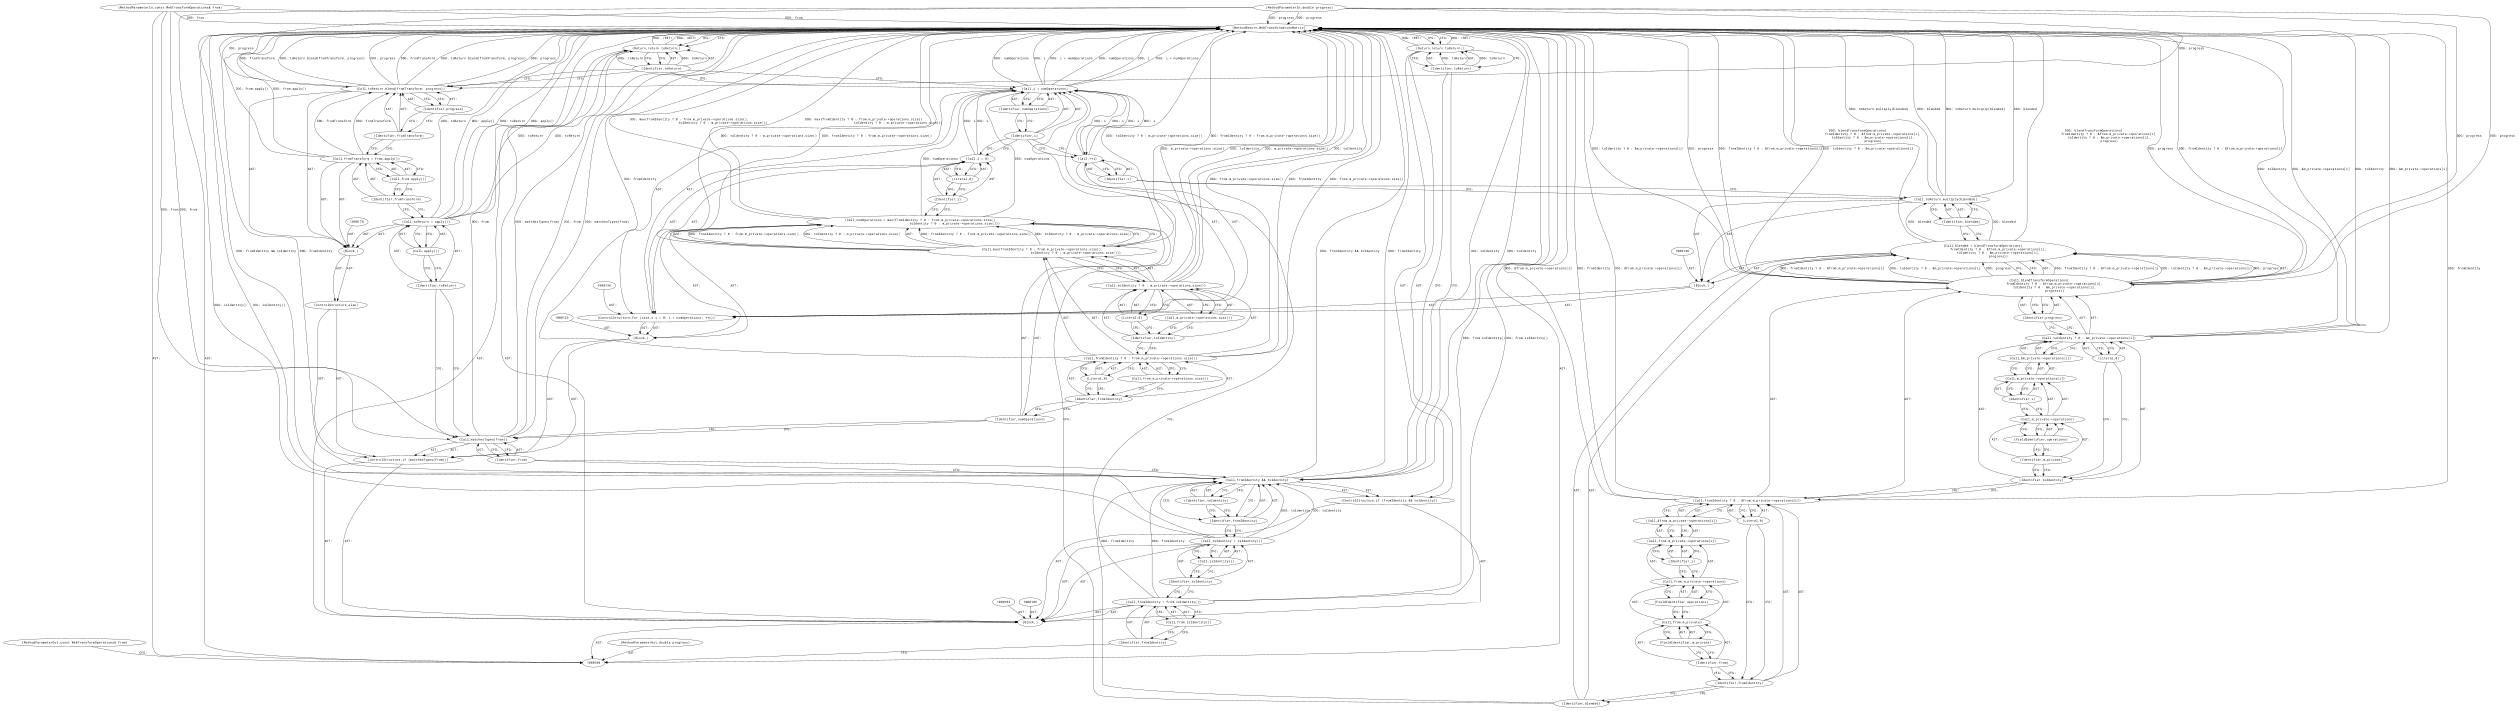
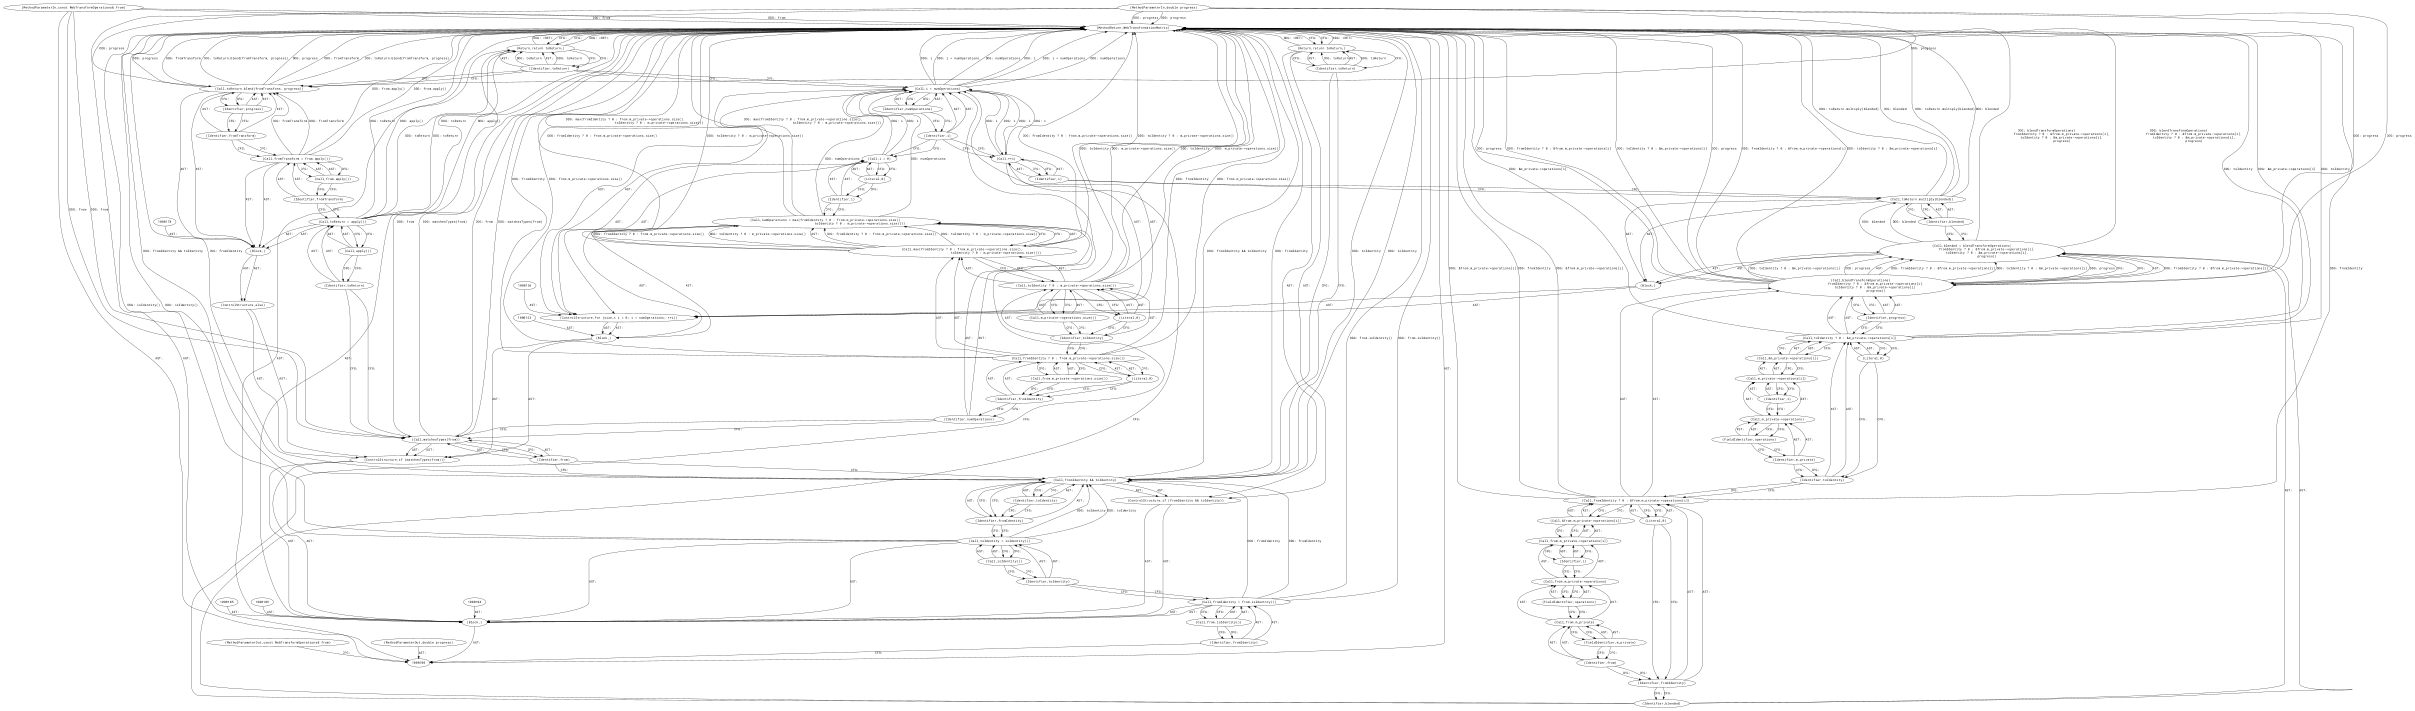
node "1000146": removed
node "1000104": added
